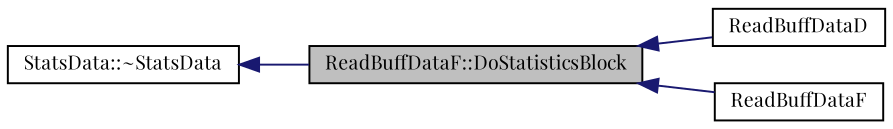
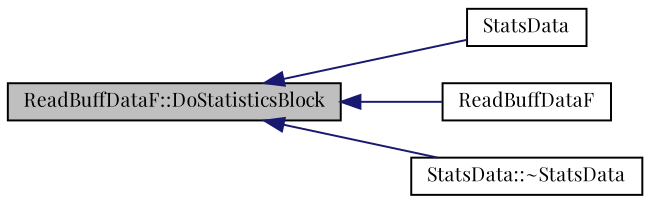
node "ReadBuffDataD": label "ReadBuffDataD" -> "StatsData"
edge "ReadBuffDataF::DoStatisticsBlock" -> "StatsData::~StatsData": reversed
